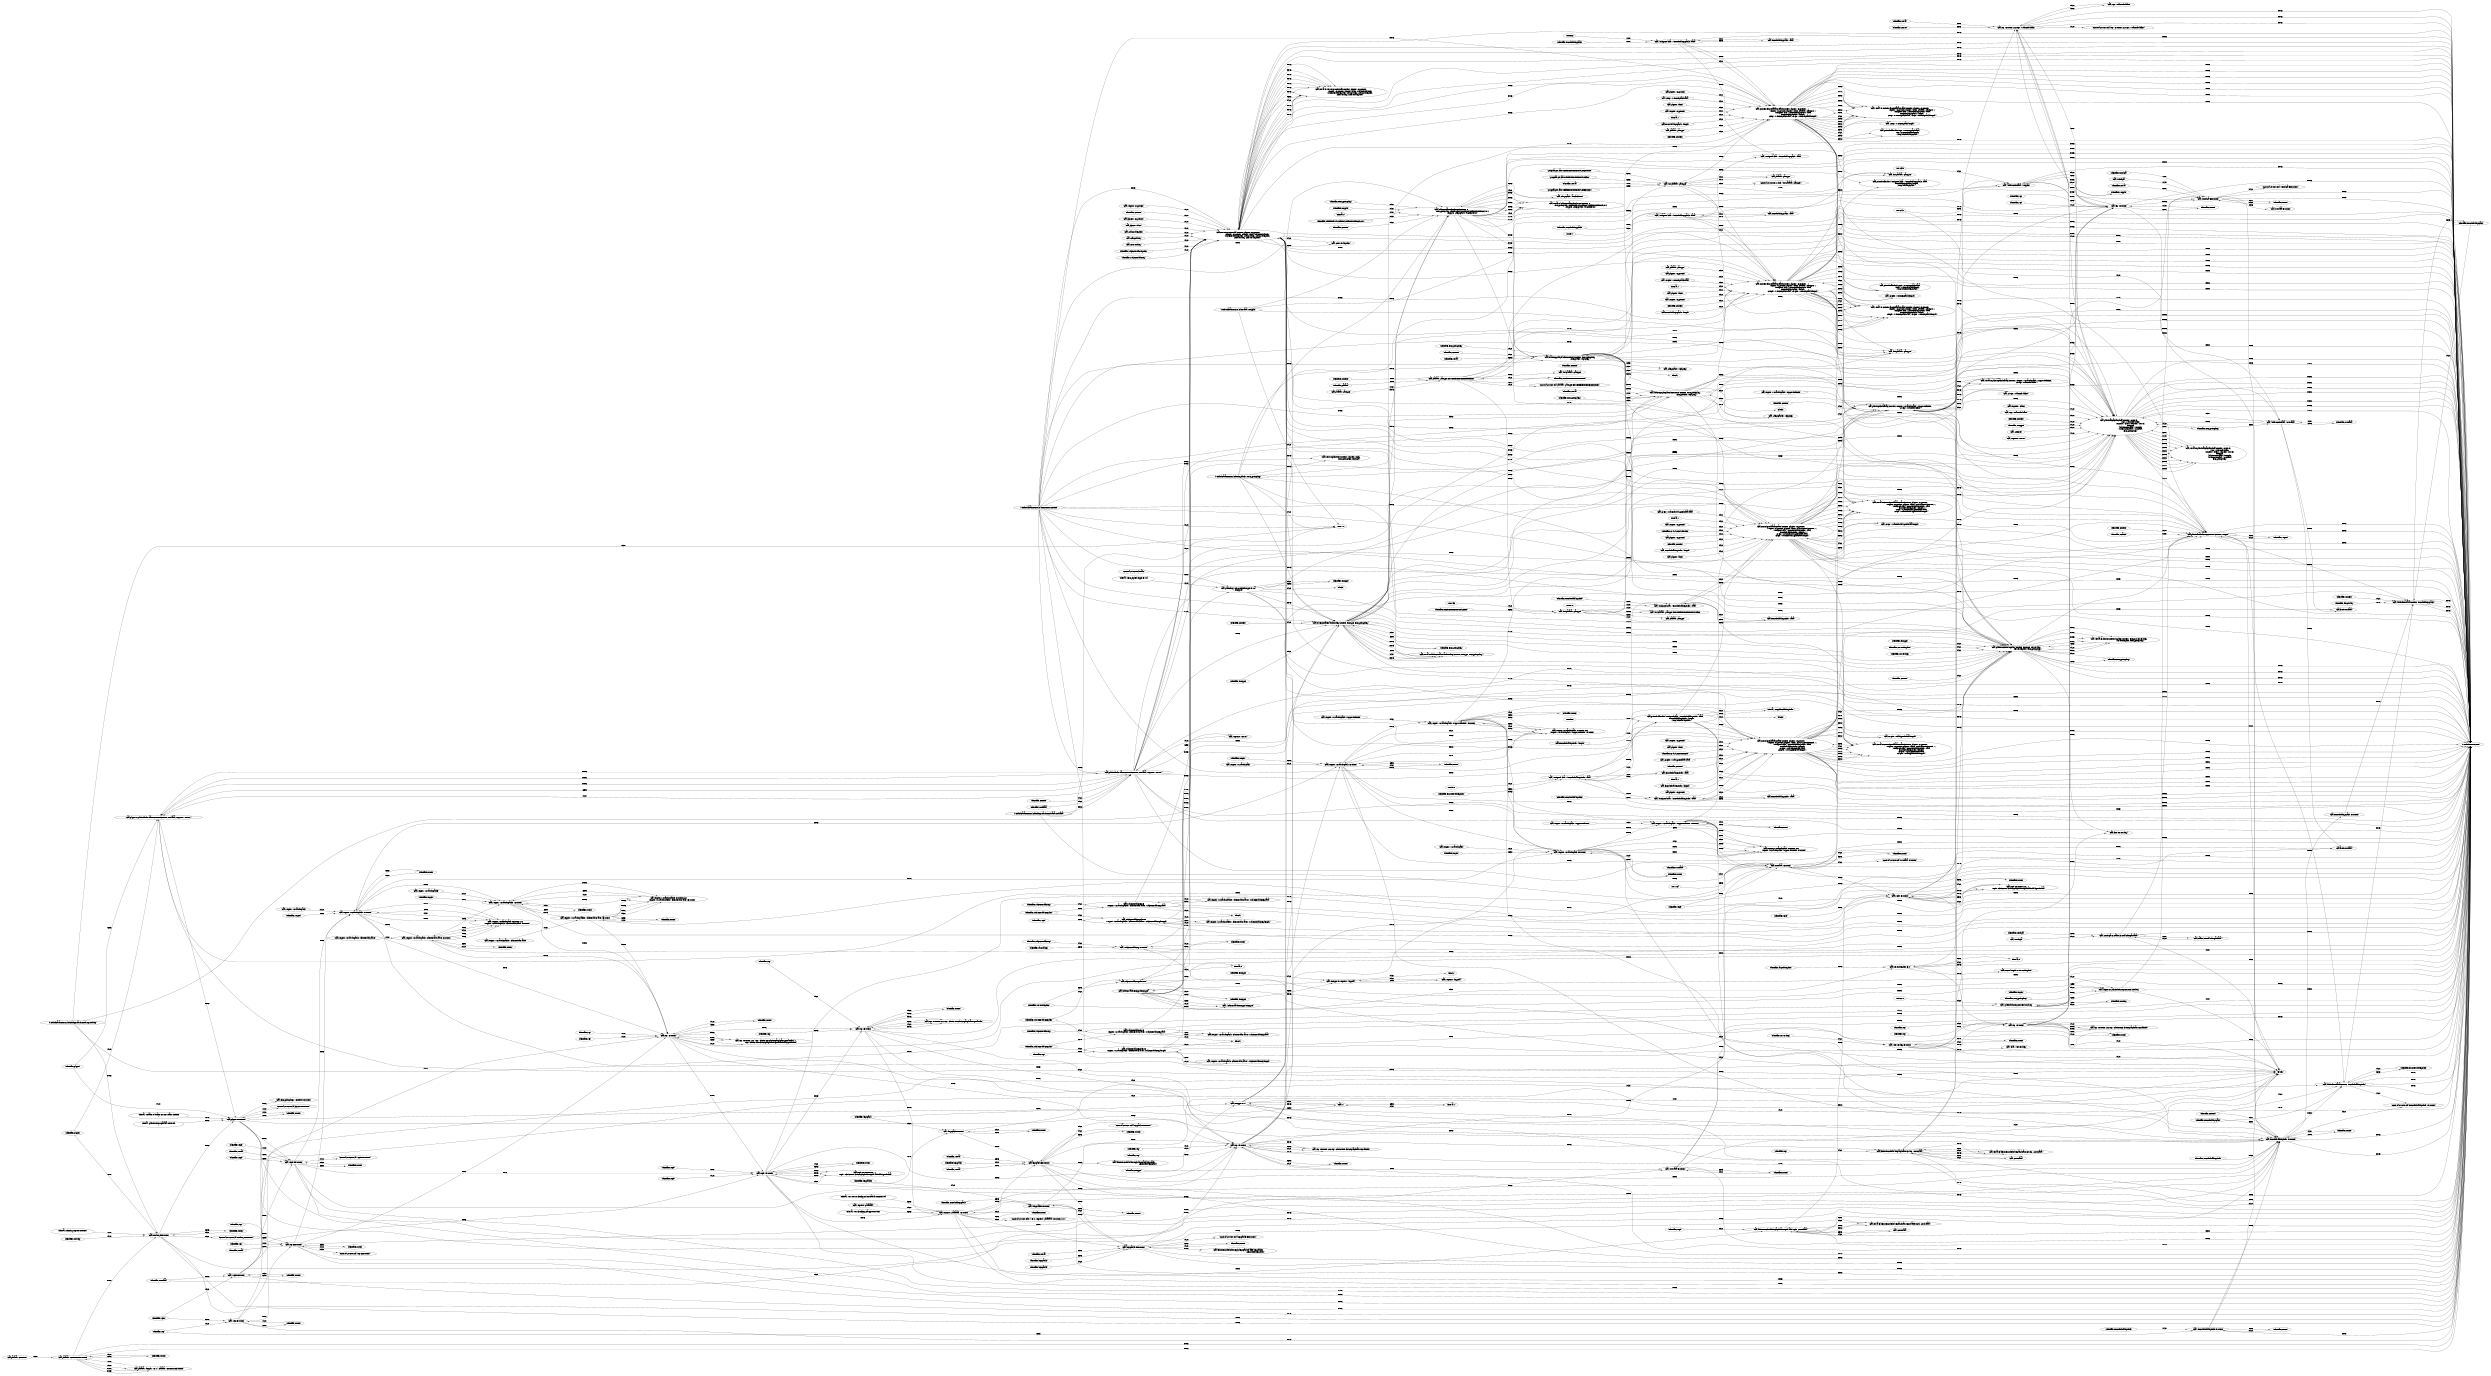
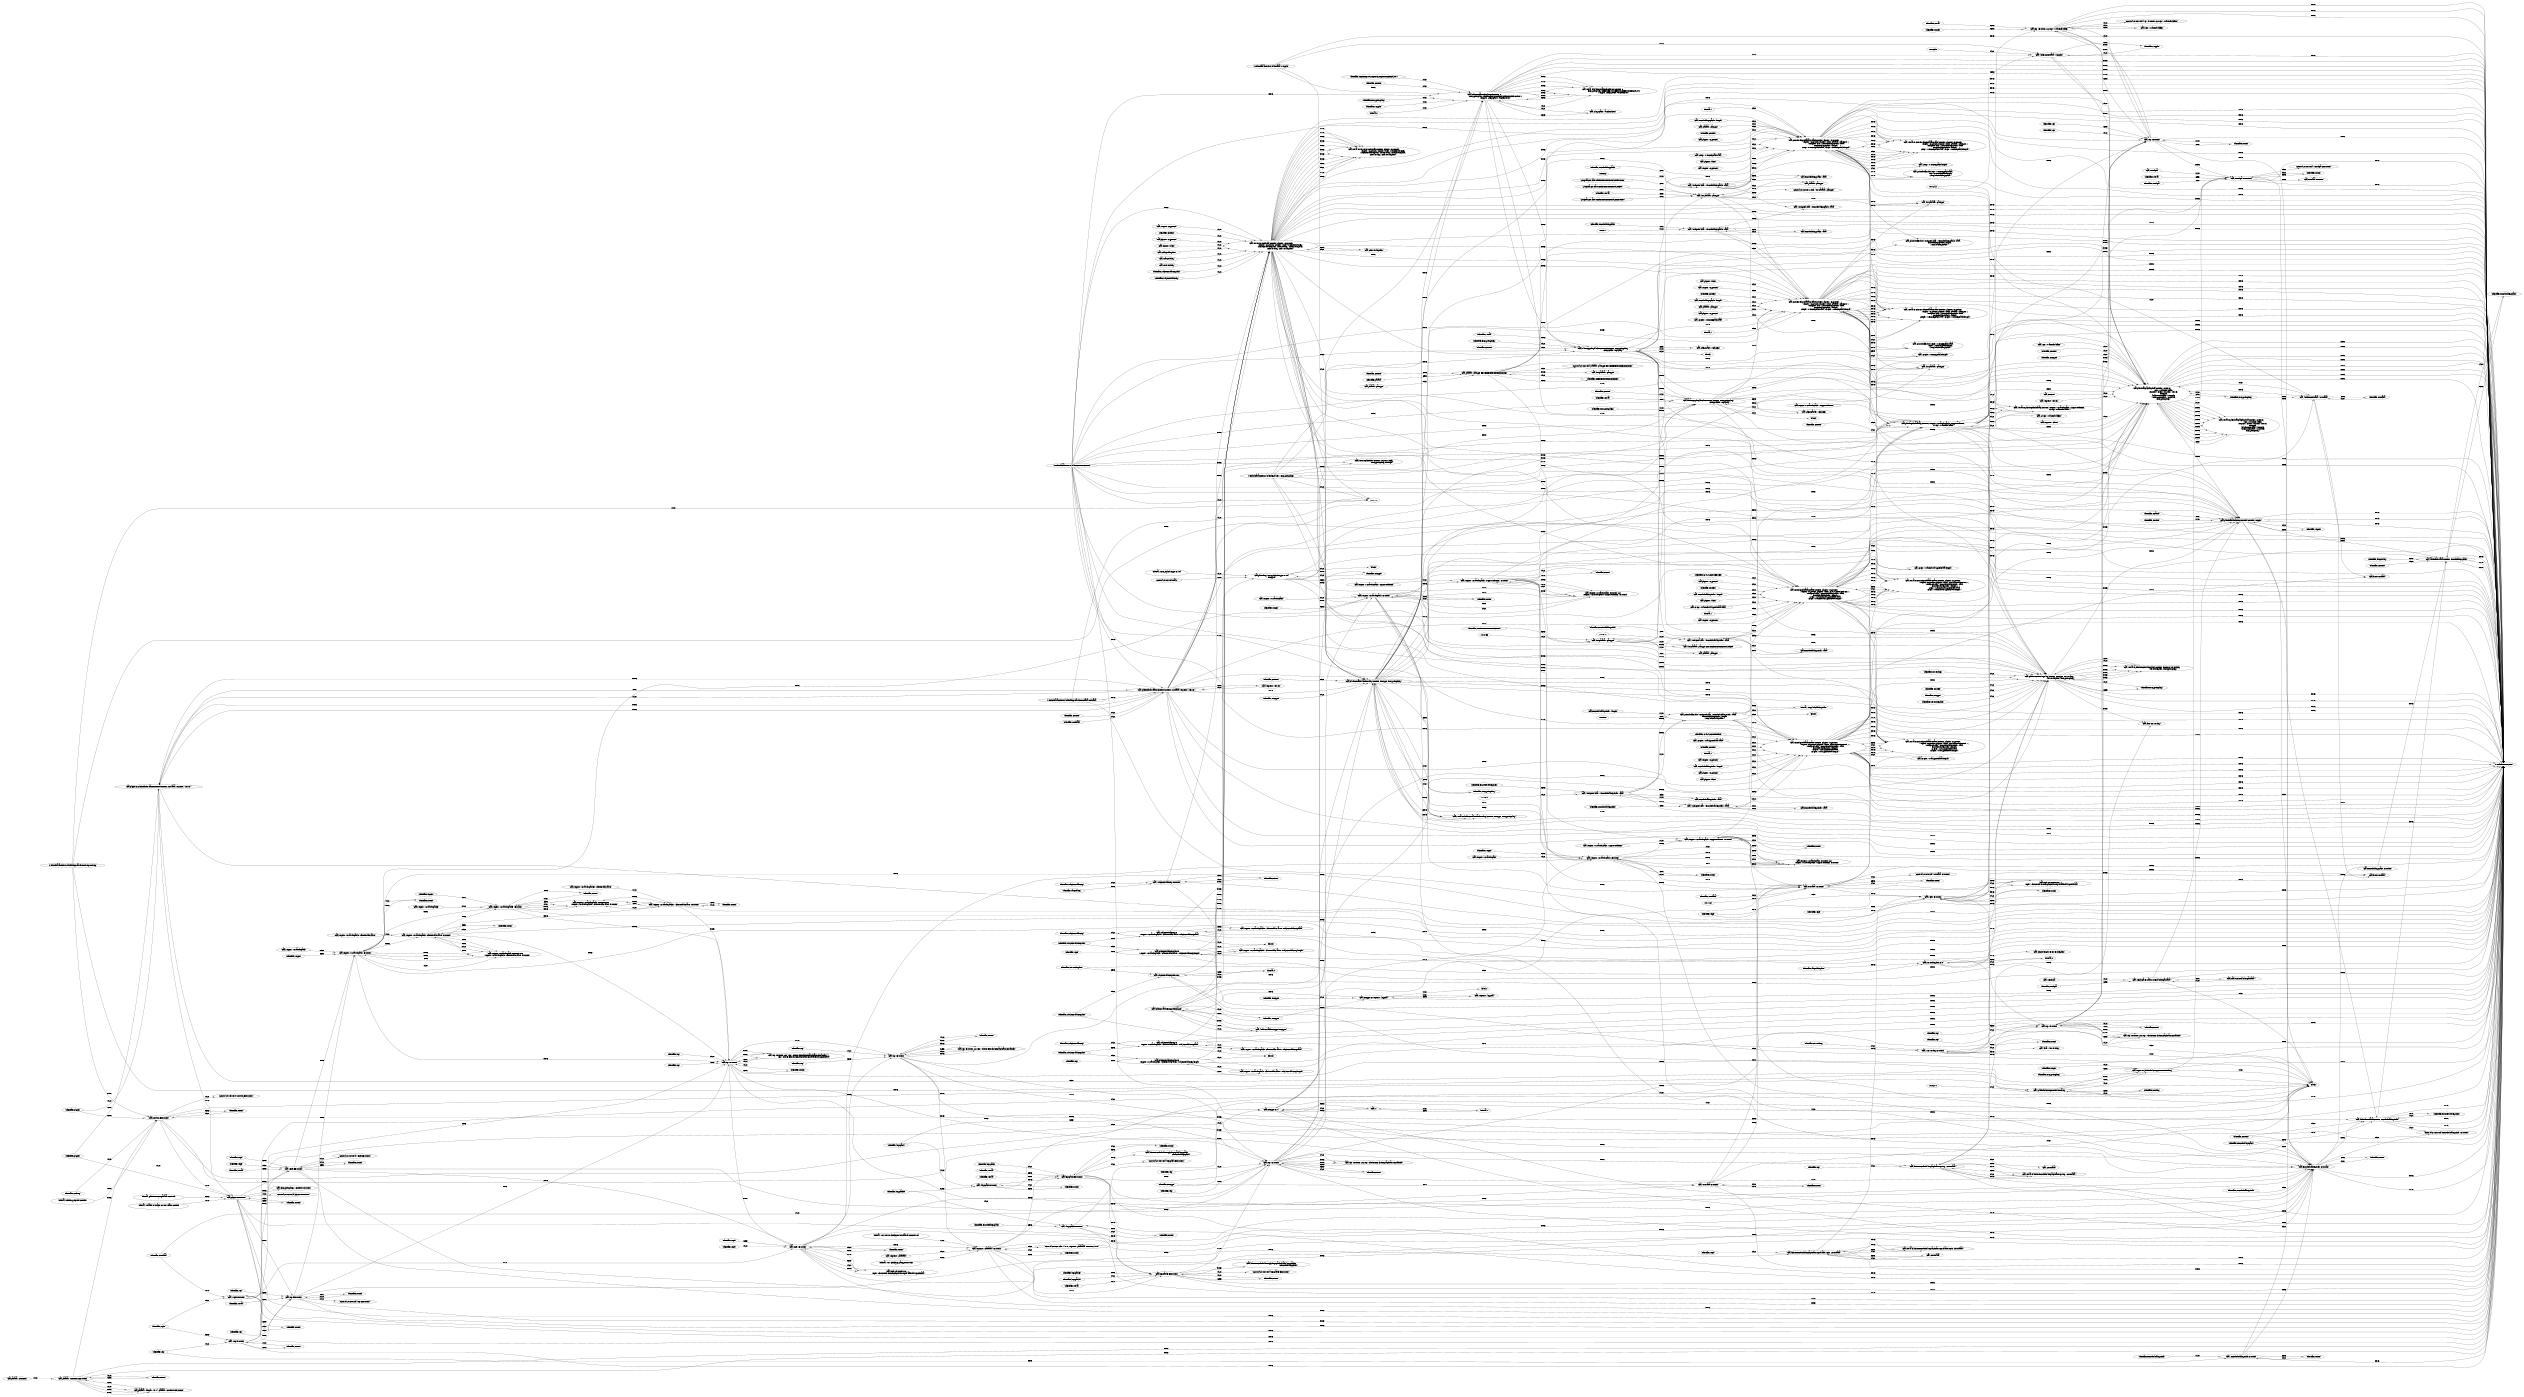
edge "(Call,reqctx->rcv_auth_pack9 != NULL)" -> "(Call,reqctx->rcv_auth_pack9->clientPublicValue != NULL)": now "(Call,reqctx->rcv_auth_pack->clientPublicValue != NULL)" -> "(Call,reqctx->rcv_auth_pack9->clientPublicValue != NULL)"
edge "(Call,modreq == NULL)" -> "(Call,(pkinit_kdc_req_context)modreq)": added, label "DDG:"
